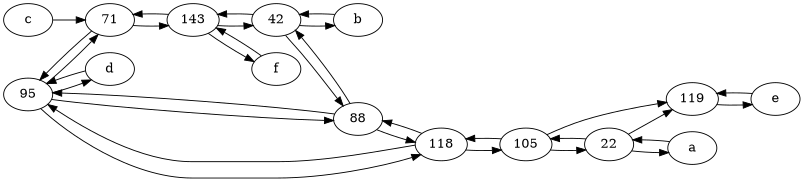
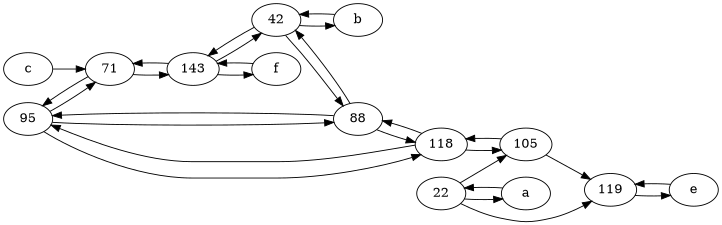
node "d": removed
edge "105" -> "22": removed
